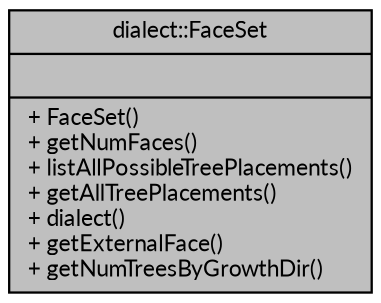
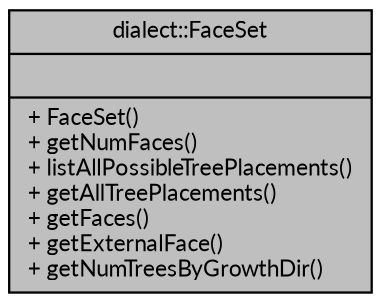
node "dialect::FaceSet": text "+ dialect()" -> "+ getFaces()"
